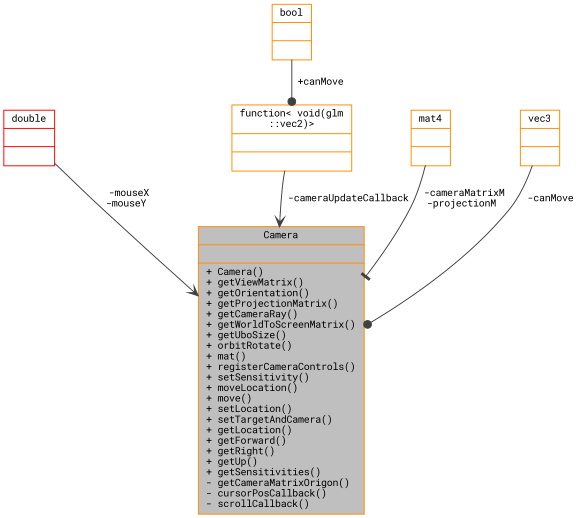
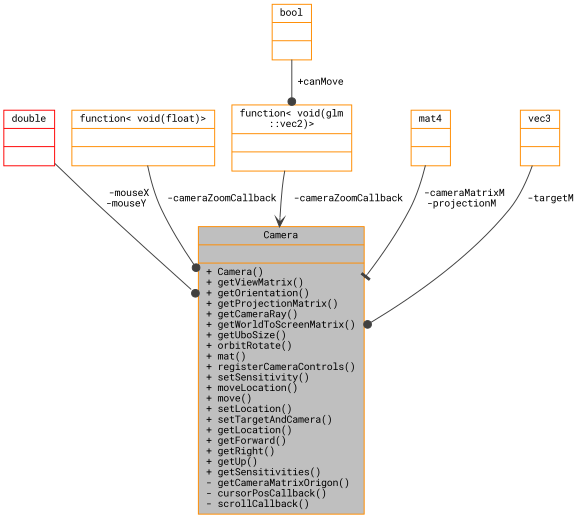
node "function< void(float)>": added
edge "function< void(glm" -> "Camera": label " -cameraUpdateCallback" -> " -cameraZoomCallback"
edge "vec3" -> "Camera": label " -canMove" -> " -targetM"
edge "double" -> "Camera": arrowhead vee -> dot
